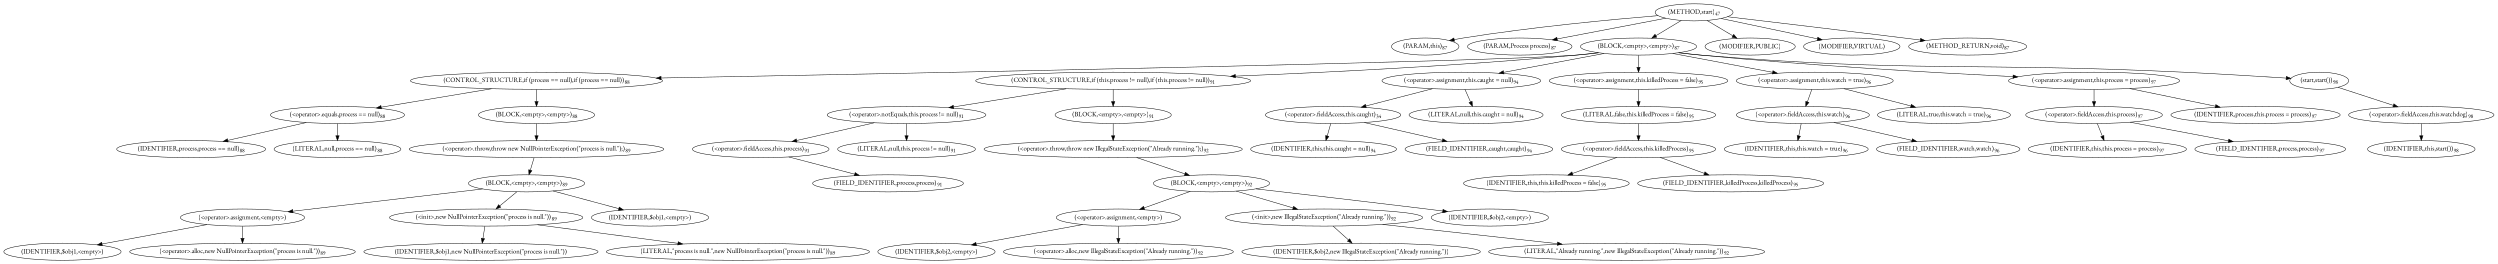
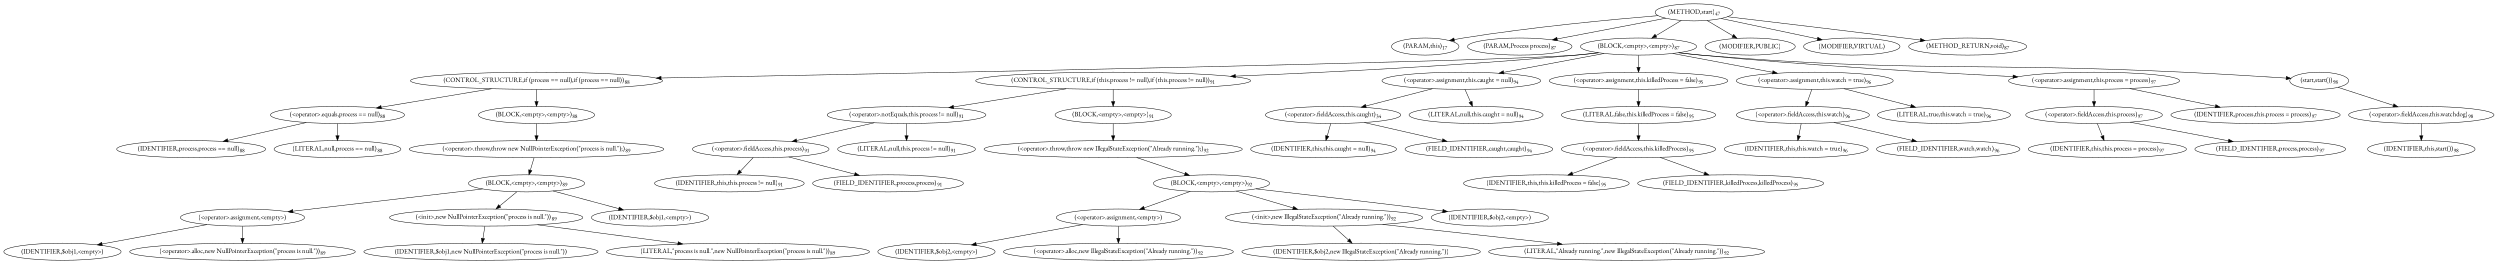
node "(PARAM,this)": text "87" -> "17"
node "(IDENTIFIER,this,this.process != null)": added
